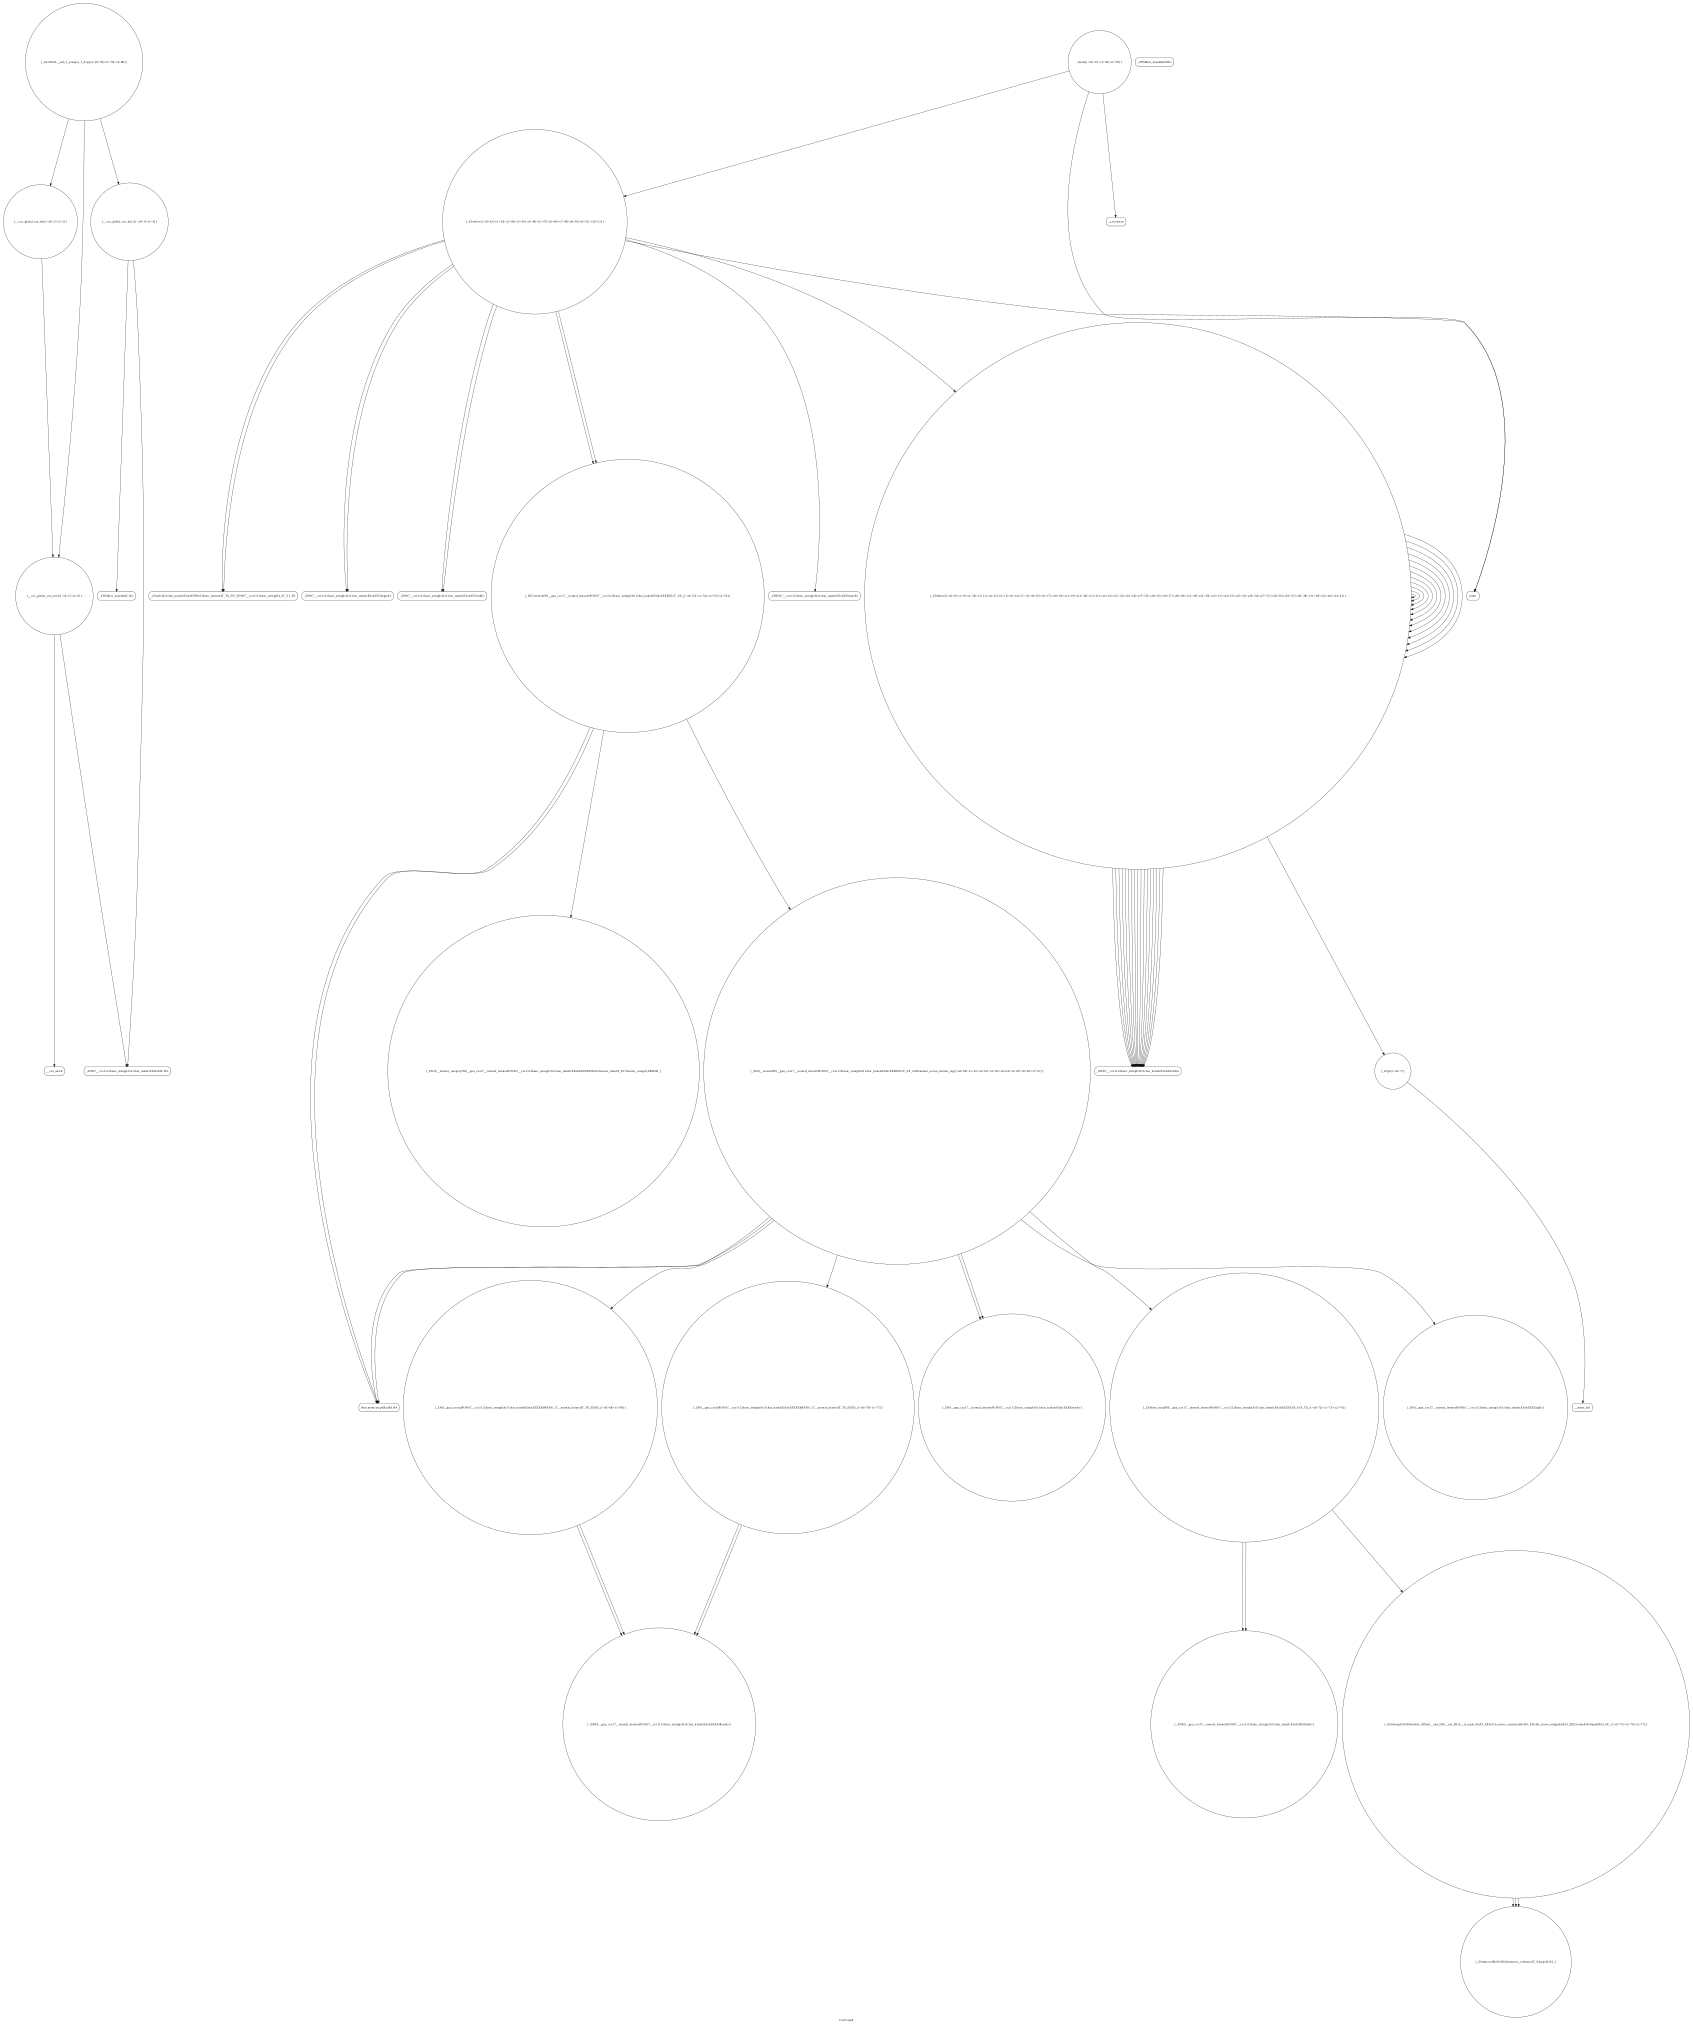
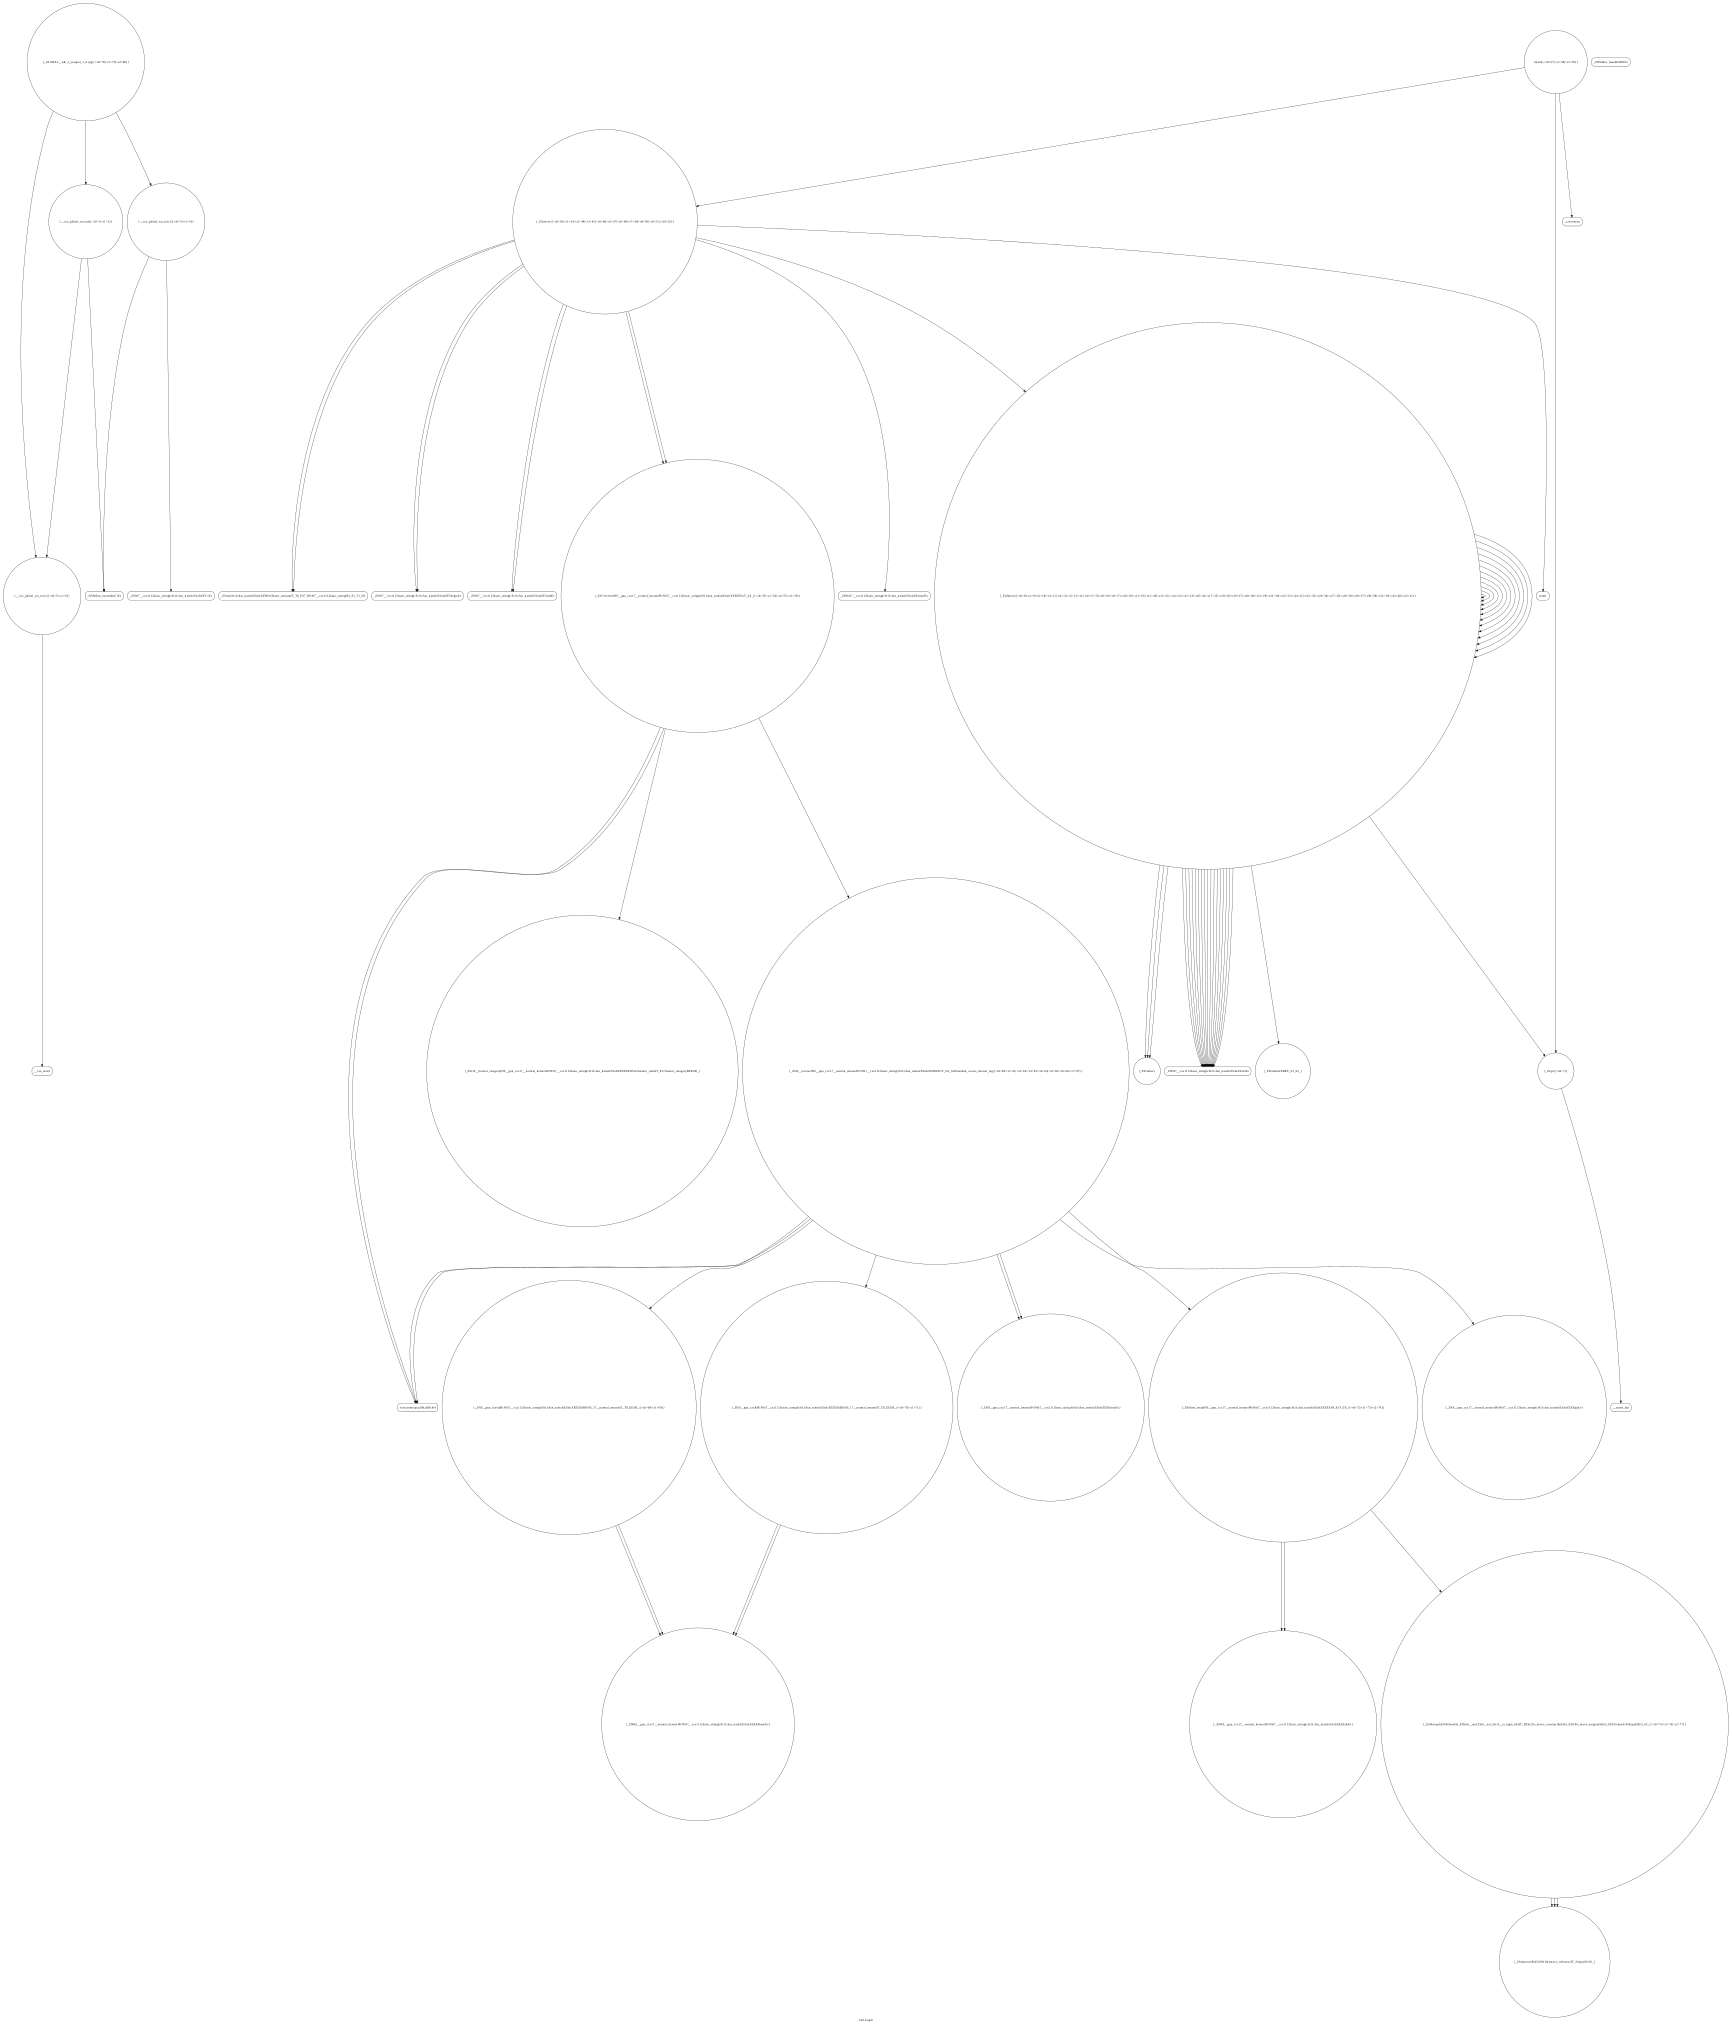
edge "{main|{<s0>57|<s1>58|<s2>59}}" -> "printf": now "{main|{<s0>57|<s1>58|<s2>59}}" -> "{_Z1gii|{<s0>7}}"
edge "{__cxx_global_var_init|{<s0>1|<s1>2}}" -> "_ZNSt8ios_base4InitC1Ev": added
edge "{__cxx_global_var_init.2|{<s0>5|<s1>6}}" -> "_ZNSt7__cxx1112basic_stringIcSt11char_traitsIcESaIcEEC1Ev": removed
node "{_ZSt3absx}": added
node "{_ZSt3minIxERKT_S2_S2_}": added
